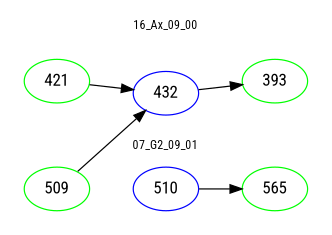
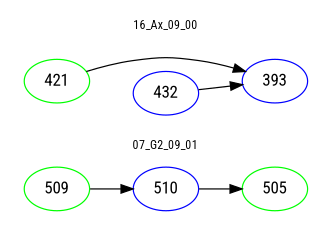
node "393": color green -> blue
edge "421" -> "432": now "421" -> "393"
edge "509" -> "432": now "509" -> "510"
node "565": label "565" -> "505"
